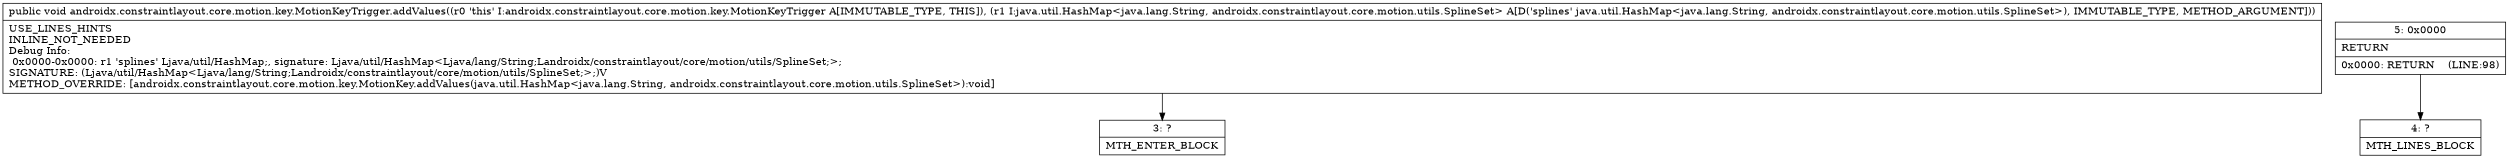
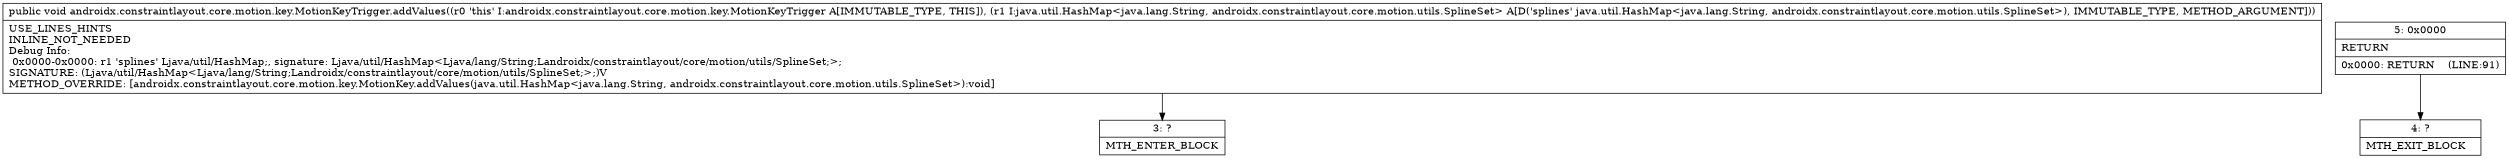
node "5: 0x0000": text "0x0000: RETURN    (LINE:98)" -> "0x0000: RETURN    (LINE:91)"
node "4: ?": text "MTH_LINES_BLOCK" -> "MTH_EXIT_BLOCK"
